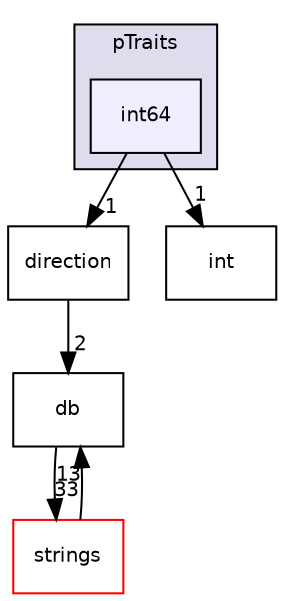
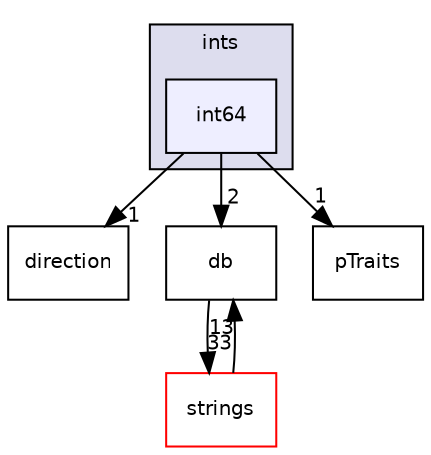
cluster "pTraits": label "pTraits" -> "ints"
node "int": label "int" -> "pTraits"
edge "direction" -> "db": now "int64" -> "db"
